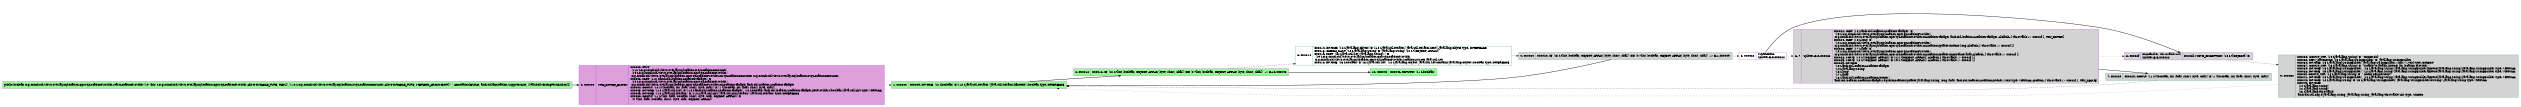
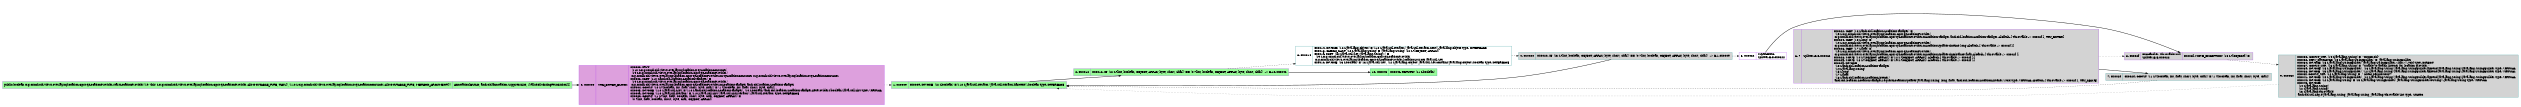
edge "5: 0x0022" -> "6: ?": removed
